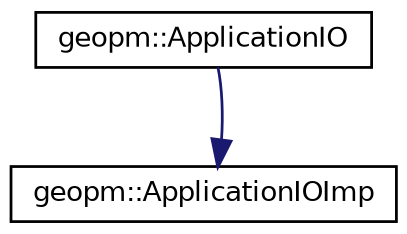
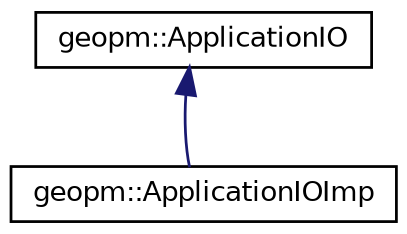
edge "geopm::ApplicationIO" -> "geopm::ApplicationIOImp": reversed
